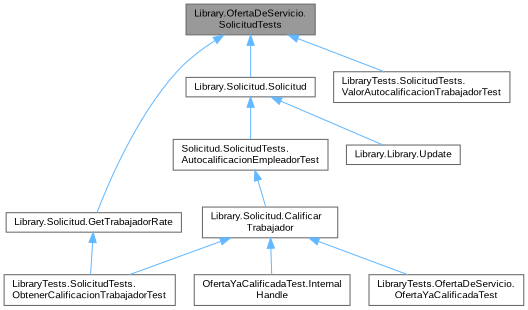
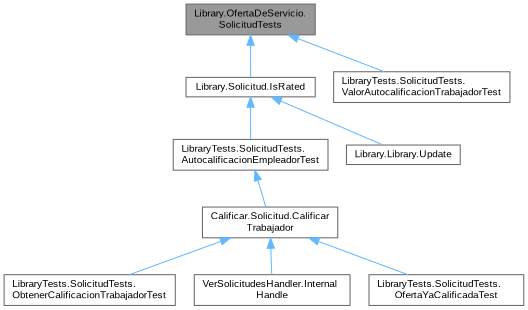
node "Library.Solicitud.Solicitud": label "Library.Solicitud.Solicitud" -> "Library.Solicitud.IsRated"
node "Solicitud.SolicitudTests. AutocalificacionEmpleadorTest": label "Solicitud.SolicitudTests. AutocalificacionEmpleadorTest" -> "LibraryTests.SolicitudTests. AutocalificacionEmpleadorTest"
node "Library.Solicitud.GetTrabajadorRate": removed
node "Library.Solicitud.Calificar Trabajador": label "Library.Solicitud.Calificar Trabajador" -> "Calificar.Solicitud.Calificar Trabajador"
node "OfertaYaCalificadaTest.Internal Handle": label "OfertaYaCalificadaTest.Internal Handle" -> "VerSolicitudesHandler.Internal Handle"
node "LibraryTests.OfertaDeServicio. OfertaYaCalificadaTest": label "LibraryTests.OfertaDeServicio. OfertaYaCalificadaTest" -> "LibraryTests.SolicitudTests. OfertaYaCalificadaTest"
